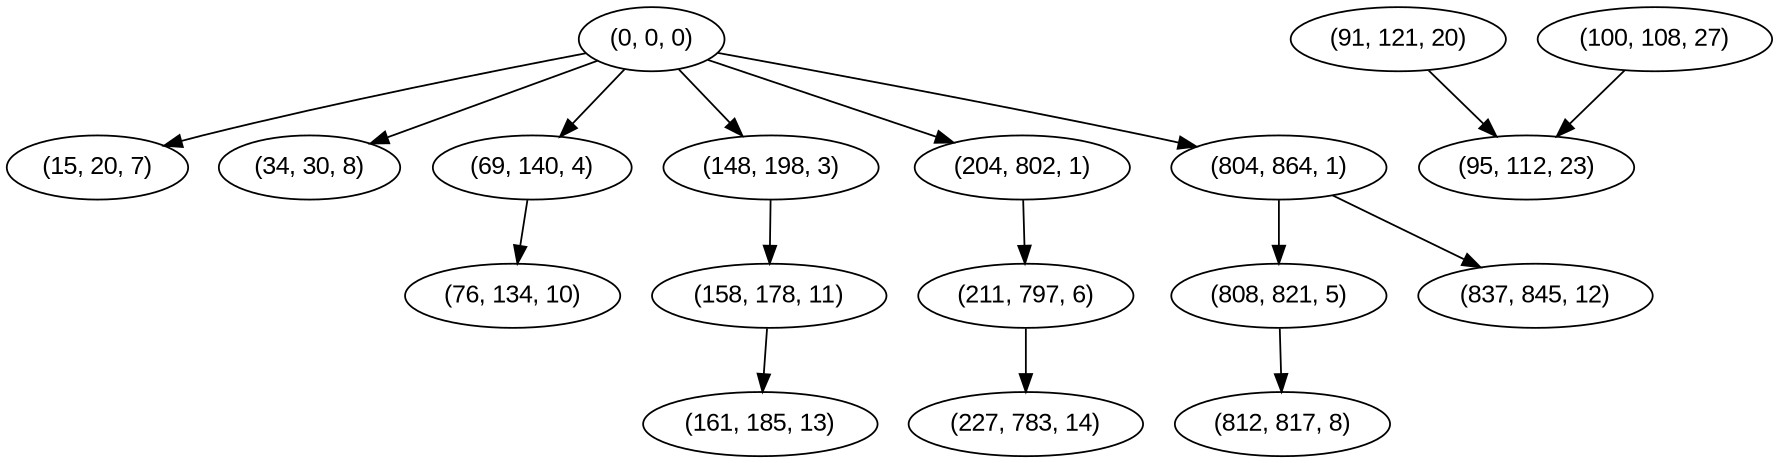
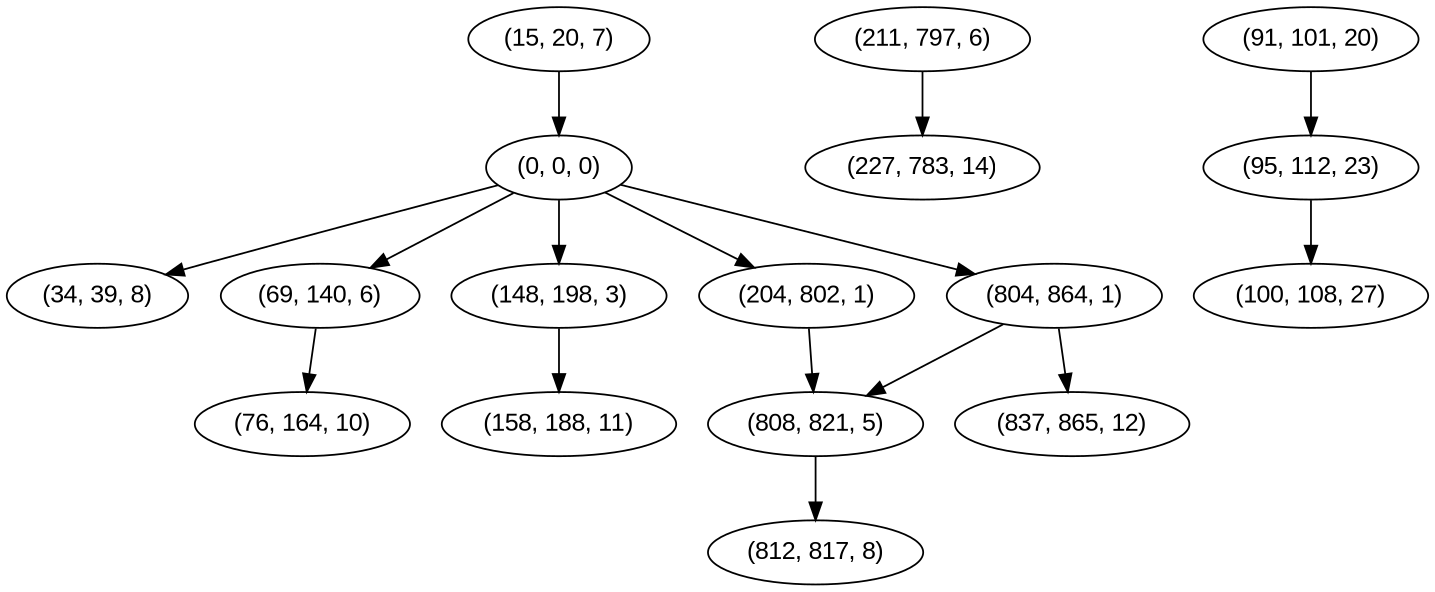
node "(91, 121, 20)": label "(91, 121, 20)" -> "(91, 101, 20)"
edge "(0, 0, 0)" -> "(15, 20, 7)": reversed
edge "(100, 108, 27)" -> "(95, 112, 23)": reversed
node "(34, 30, 8)": label "(34, 30, 8)" -> "(34, 39, 8)"
node "(69, 140, 4)": label "(69, 140, 4)" -> "(69, 140, 6)"
edge "(204, 802, 1)" -> "(211, 797, 6)": now "(204, 802, 1)" -> "(808, 821, 5)"
node "(76, 134, 10)": label "(76, 134, 10)" -> "(76, 164, 10)"
node "(158, 178, 11)": label "(158, 178, 11)" -> "(158, 188, 11)"
node "(837, 845, 12)": label "(837, 845, 12)" -> "(837, 865, 12)"
node "(161, 185, 13)": removed
